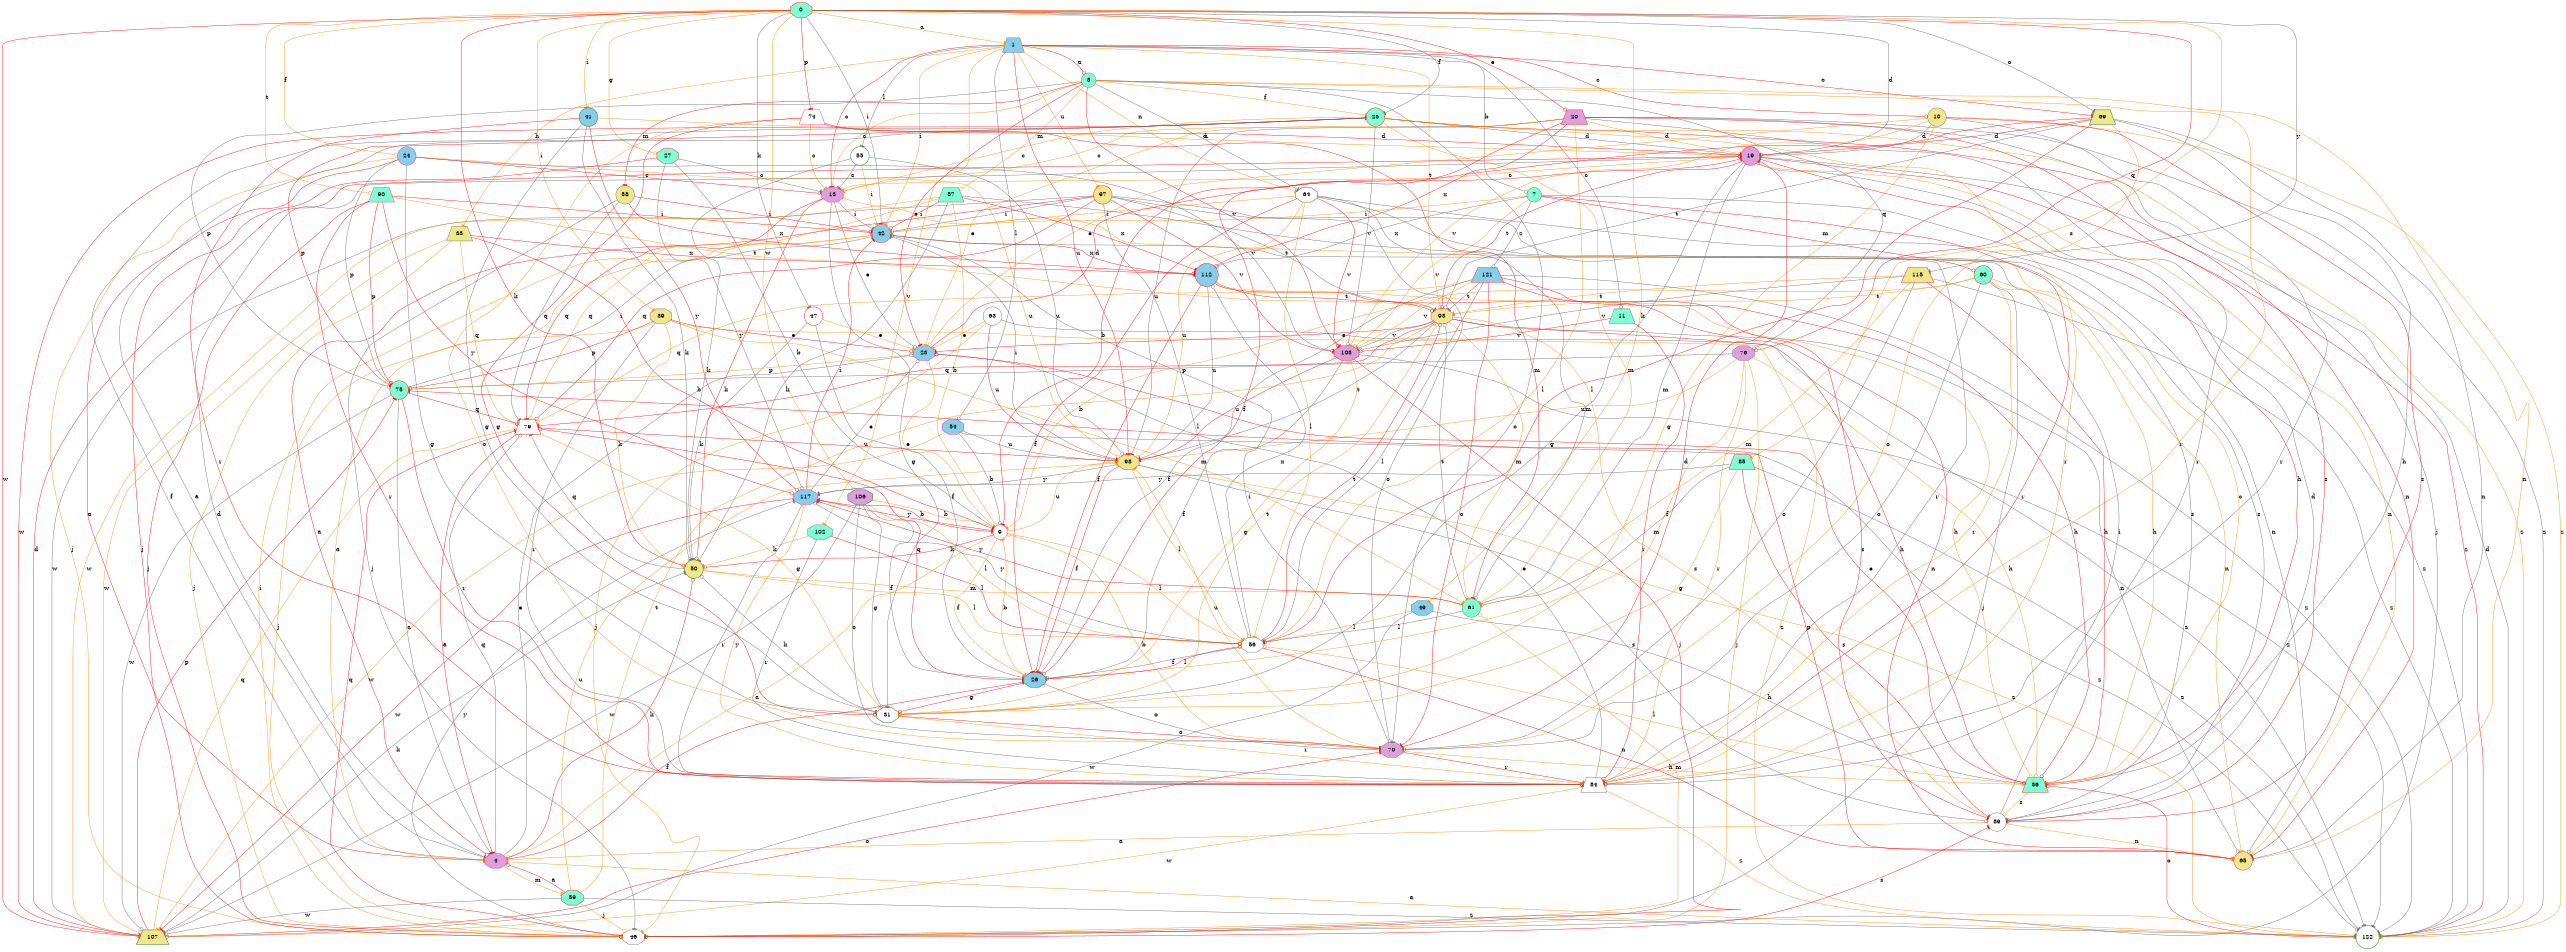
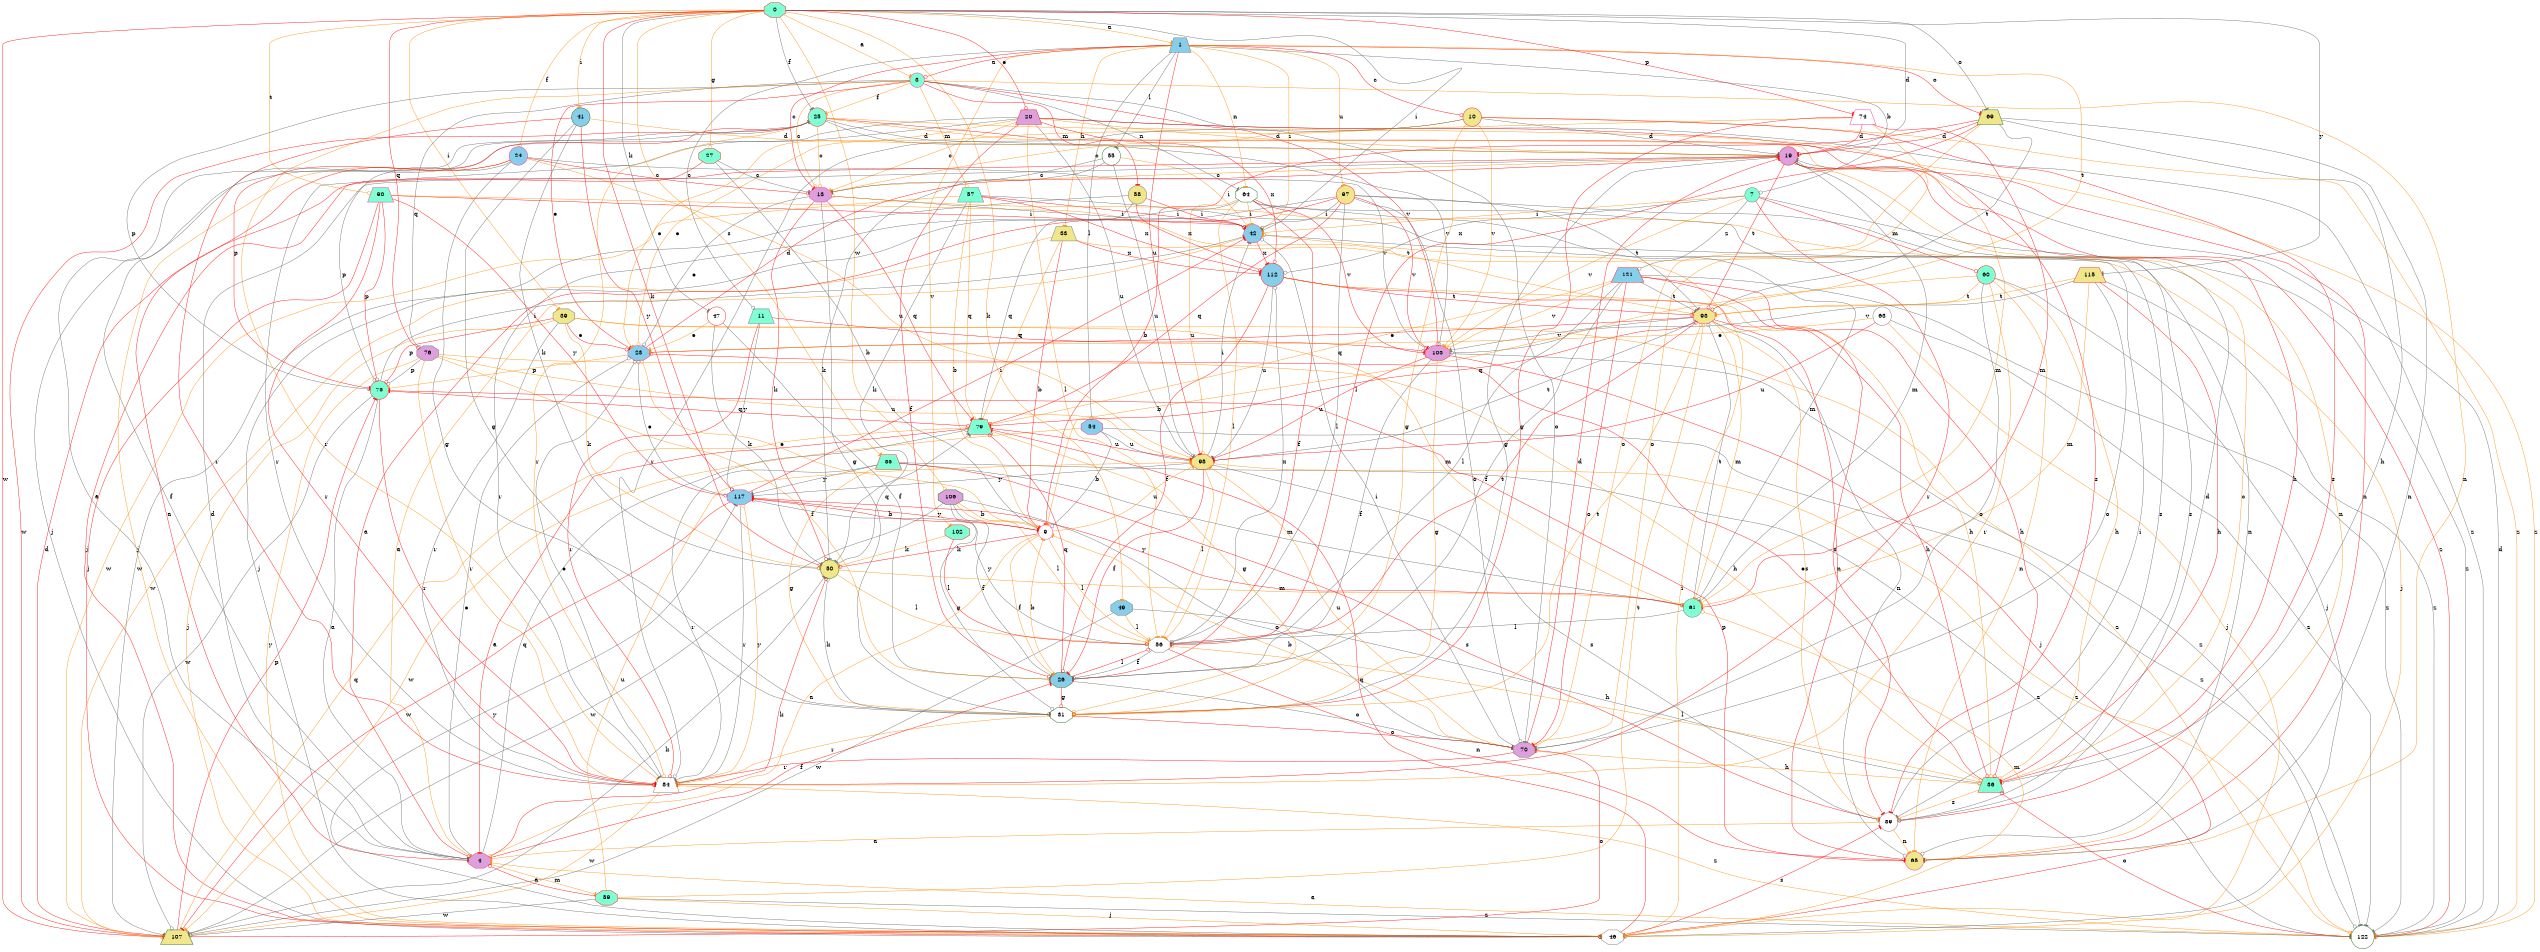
edge "0" -> "3": added, label "a"
node "10": color gray40 -> red
edge "27" -> "117": now "11" -> "117"
node "79": fillcolor white -> aquamarine
node "102": color gray40 -> red
edge "76" -> "46": label "j" -> "y"
edge "70" -> "9": arrowhead odot -> tee
edge "102" -> "84": now "85" -> "84"
